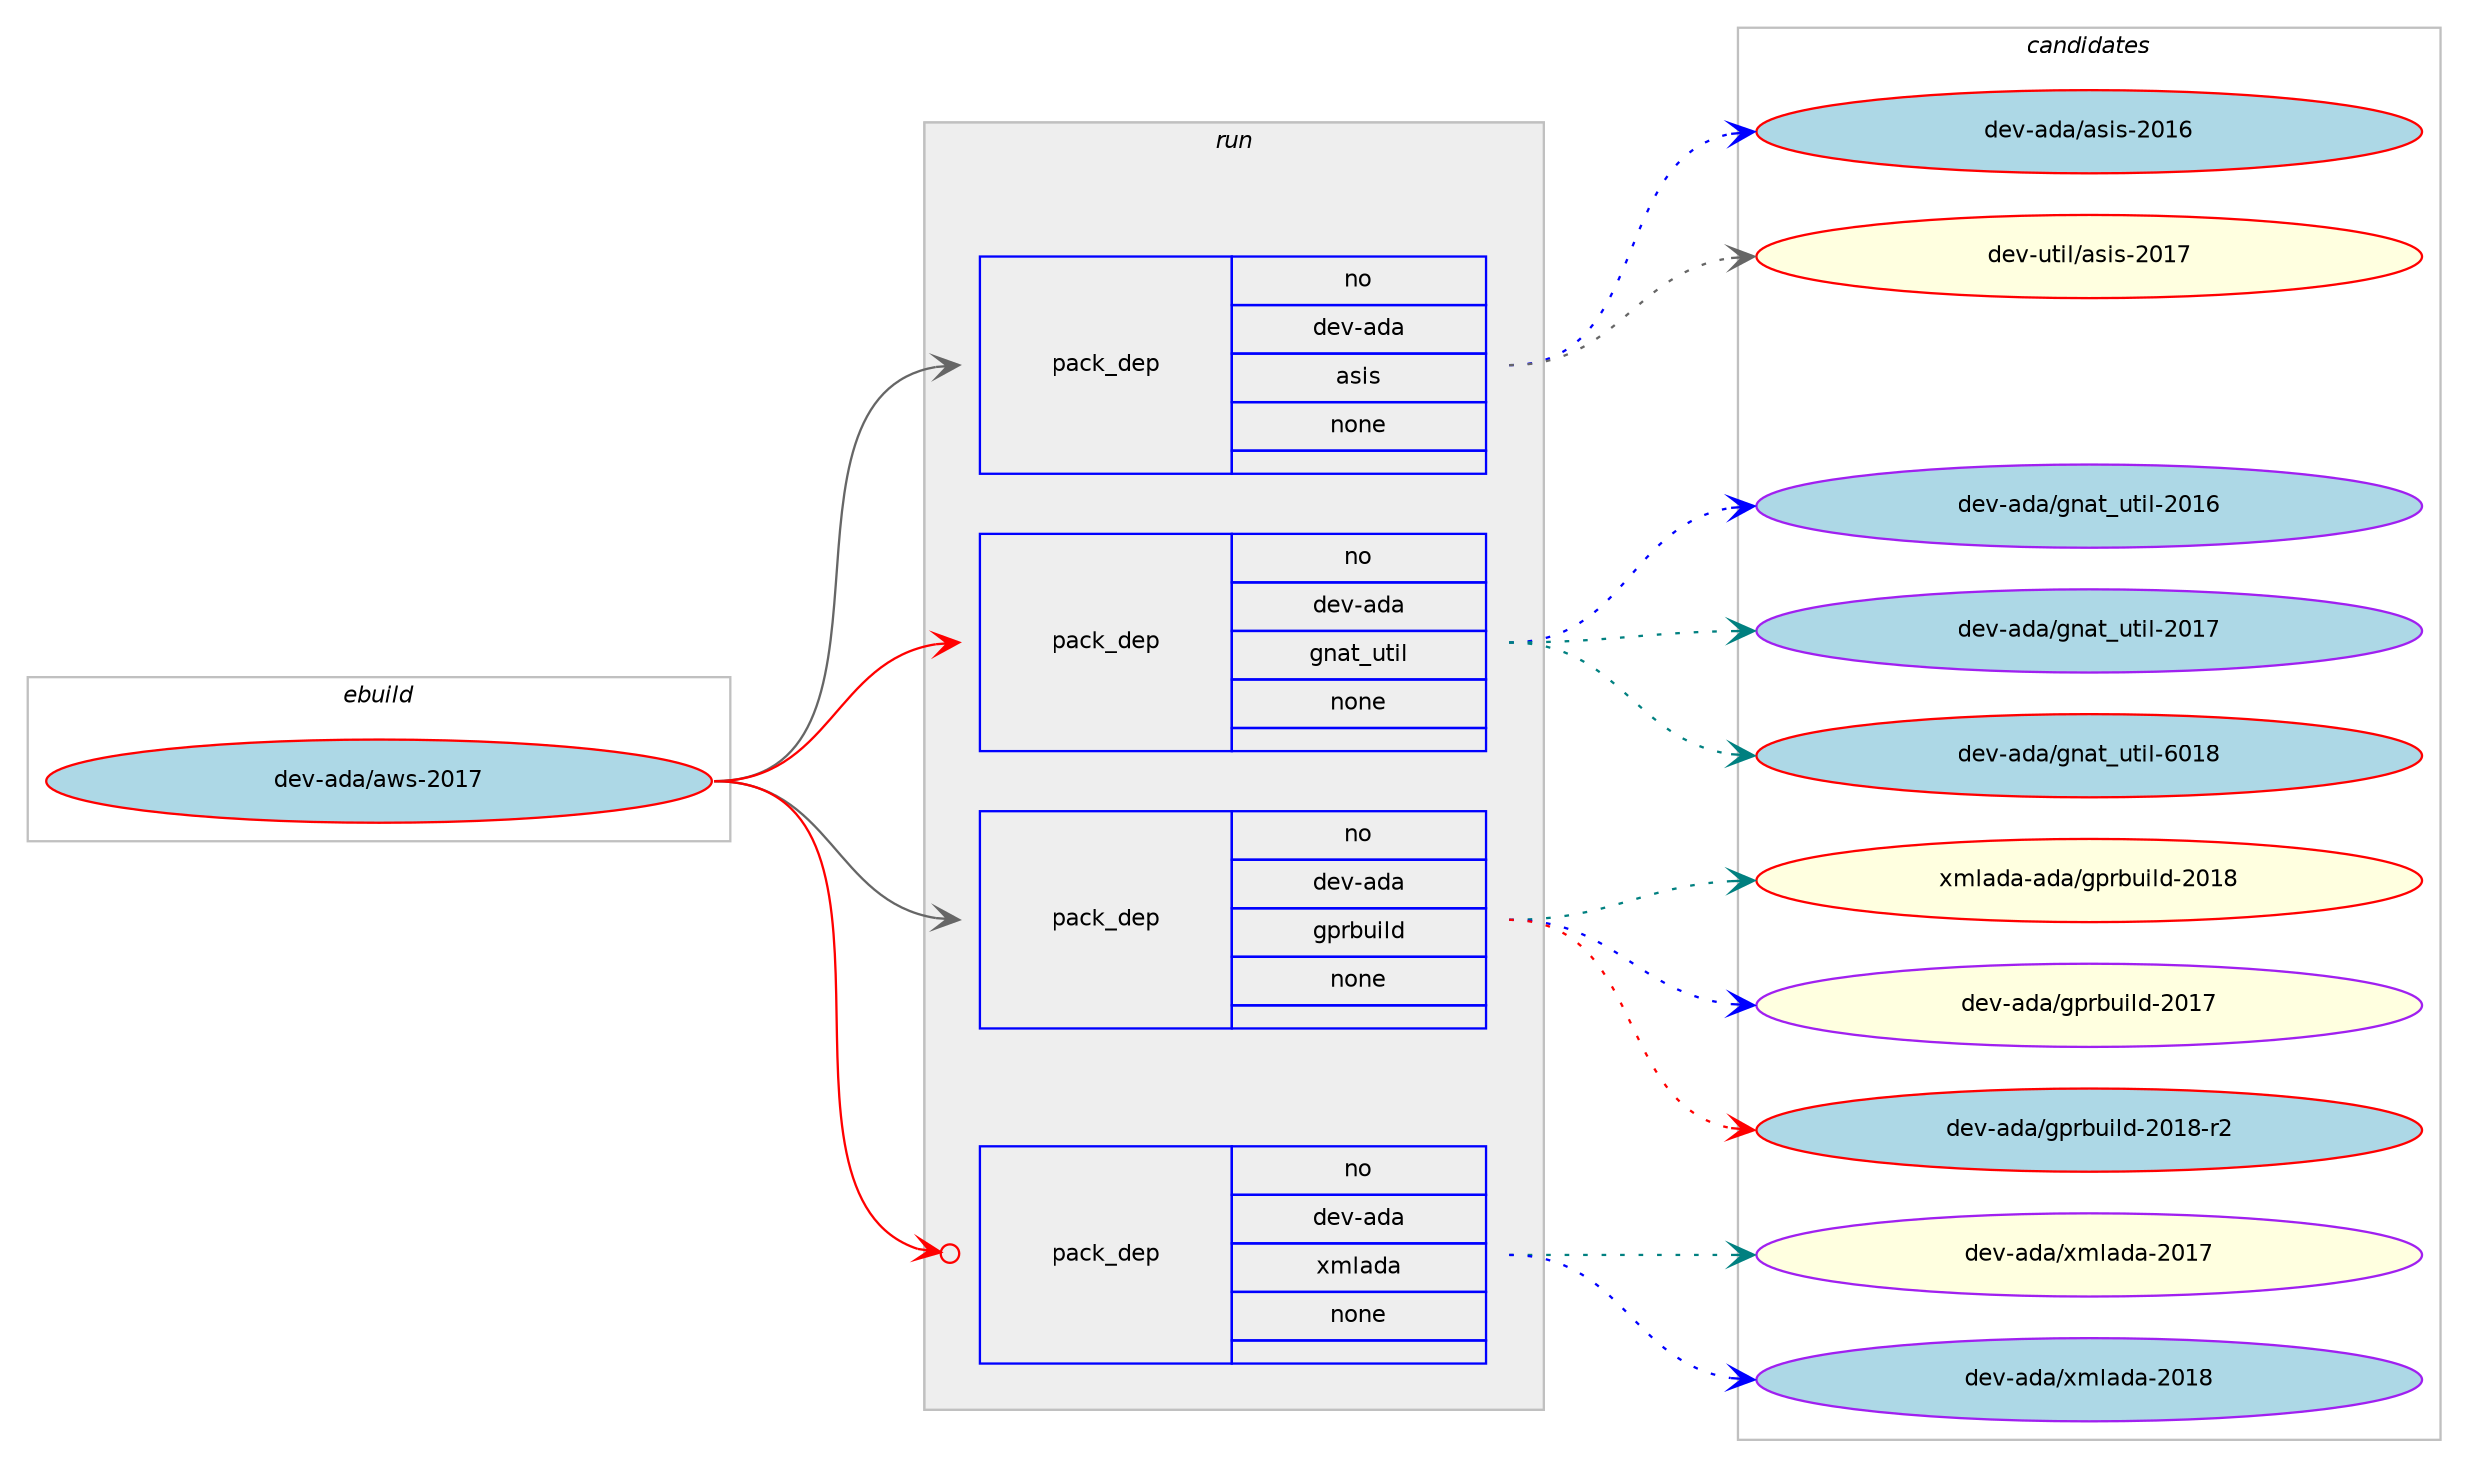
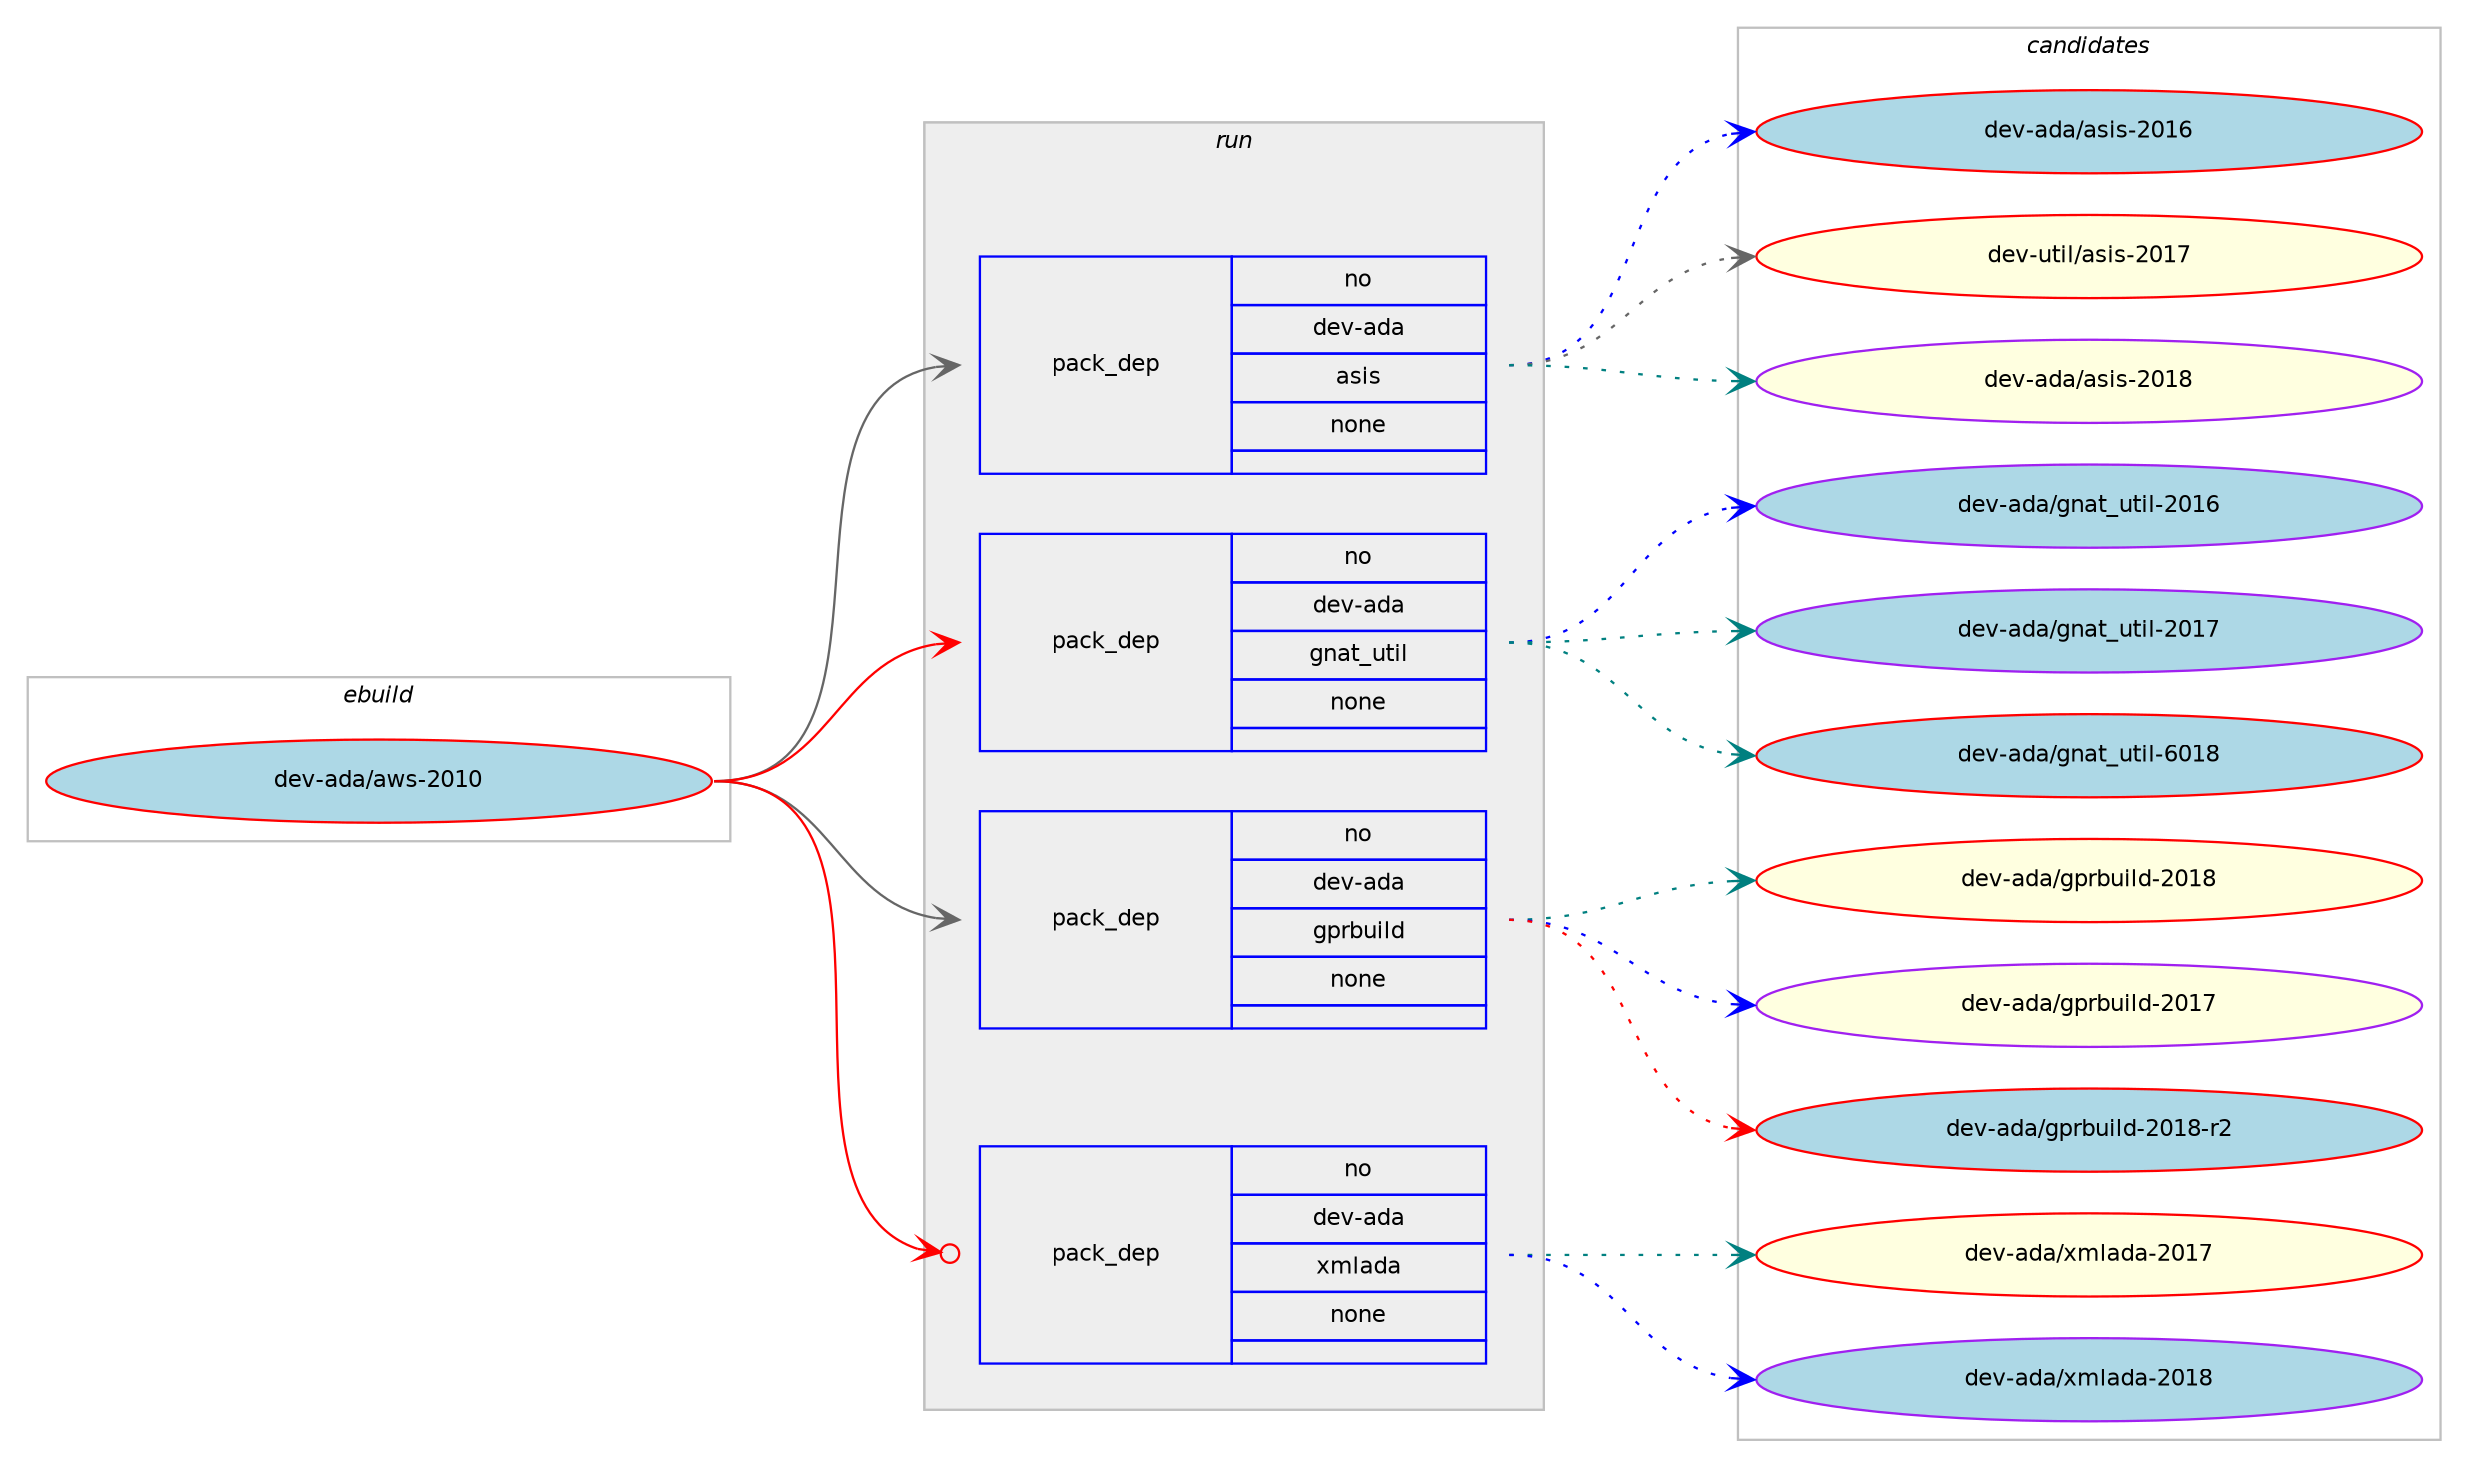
node "dev-ada/asis-2018": added
node "dev-ada/aws-2017": label "dev-ada/aws-2017" -> "dev-ada/aws-2010"
node "xmlada-ada/gprbuild-2018": label "xmlada-ada/gprbuild-2018" -> "dev-ada/gprbuild-2018"
node "dev-ada/xmlada-2017": color purple -> red
